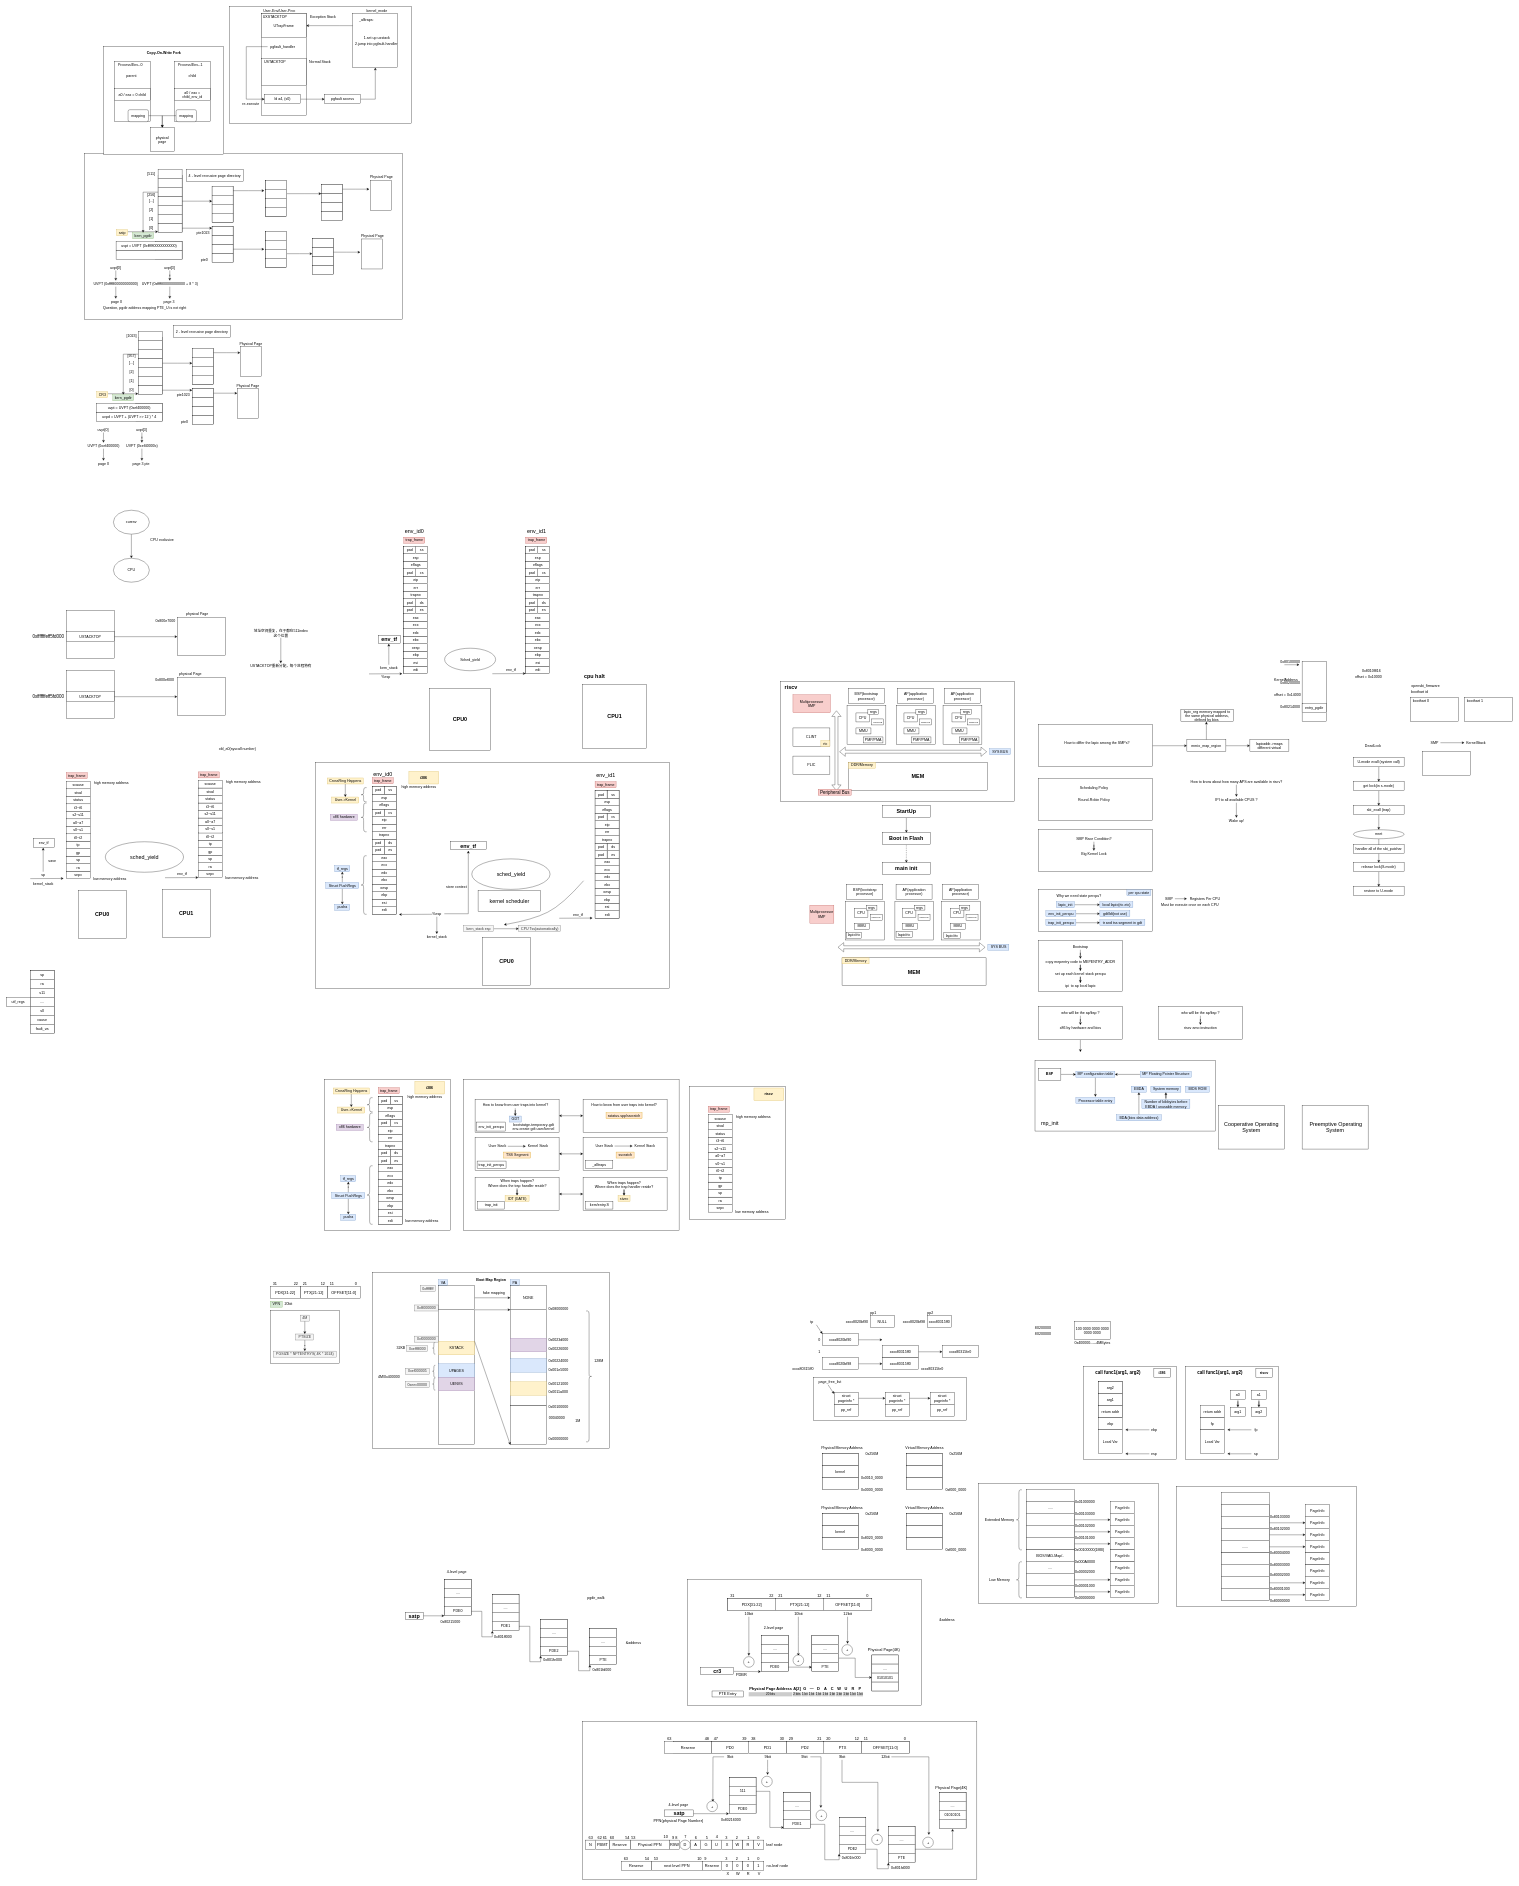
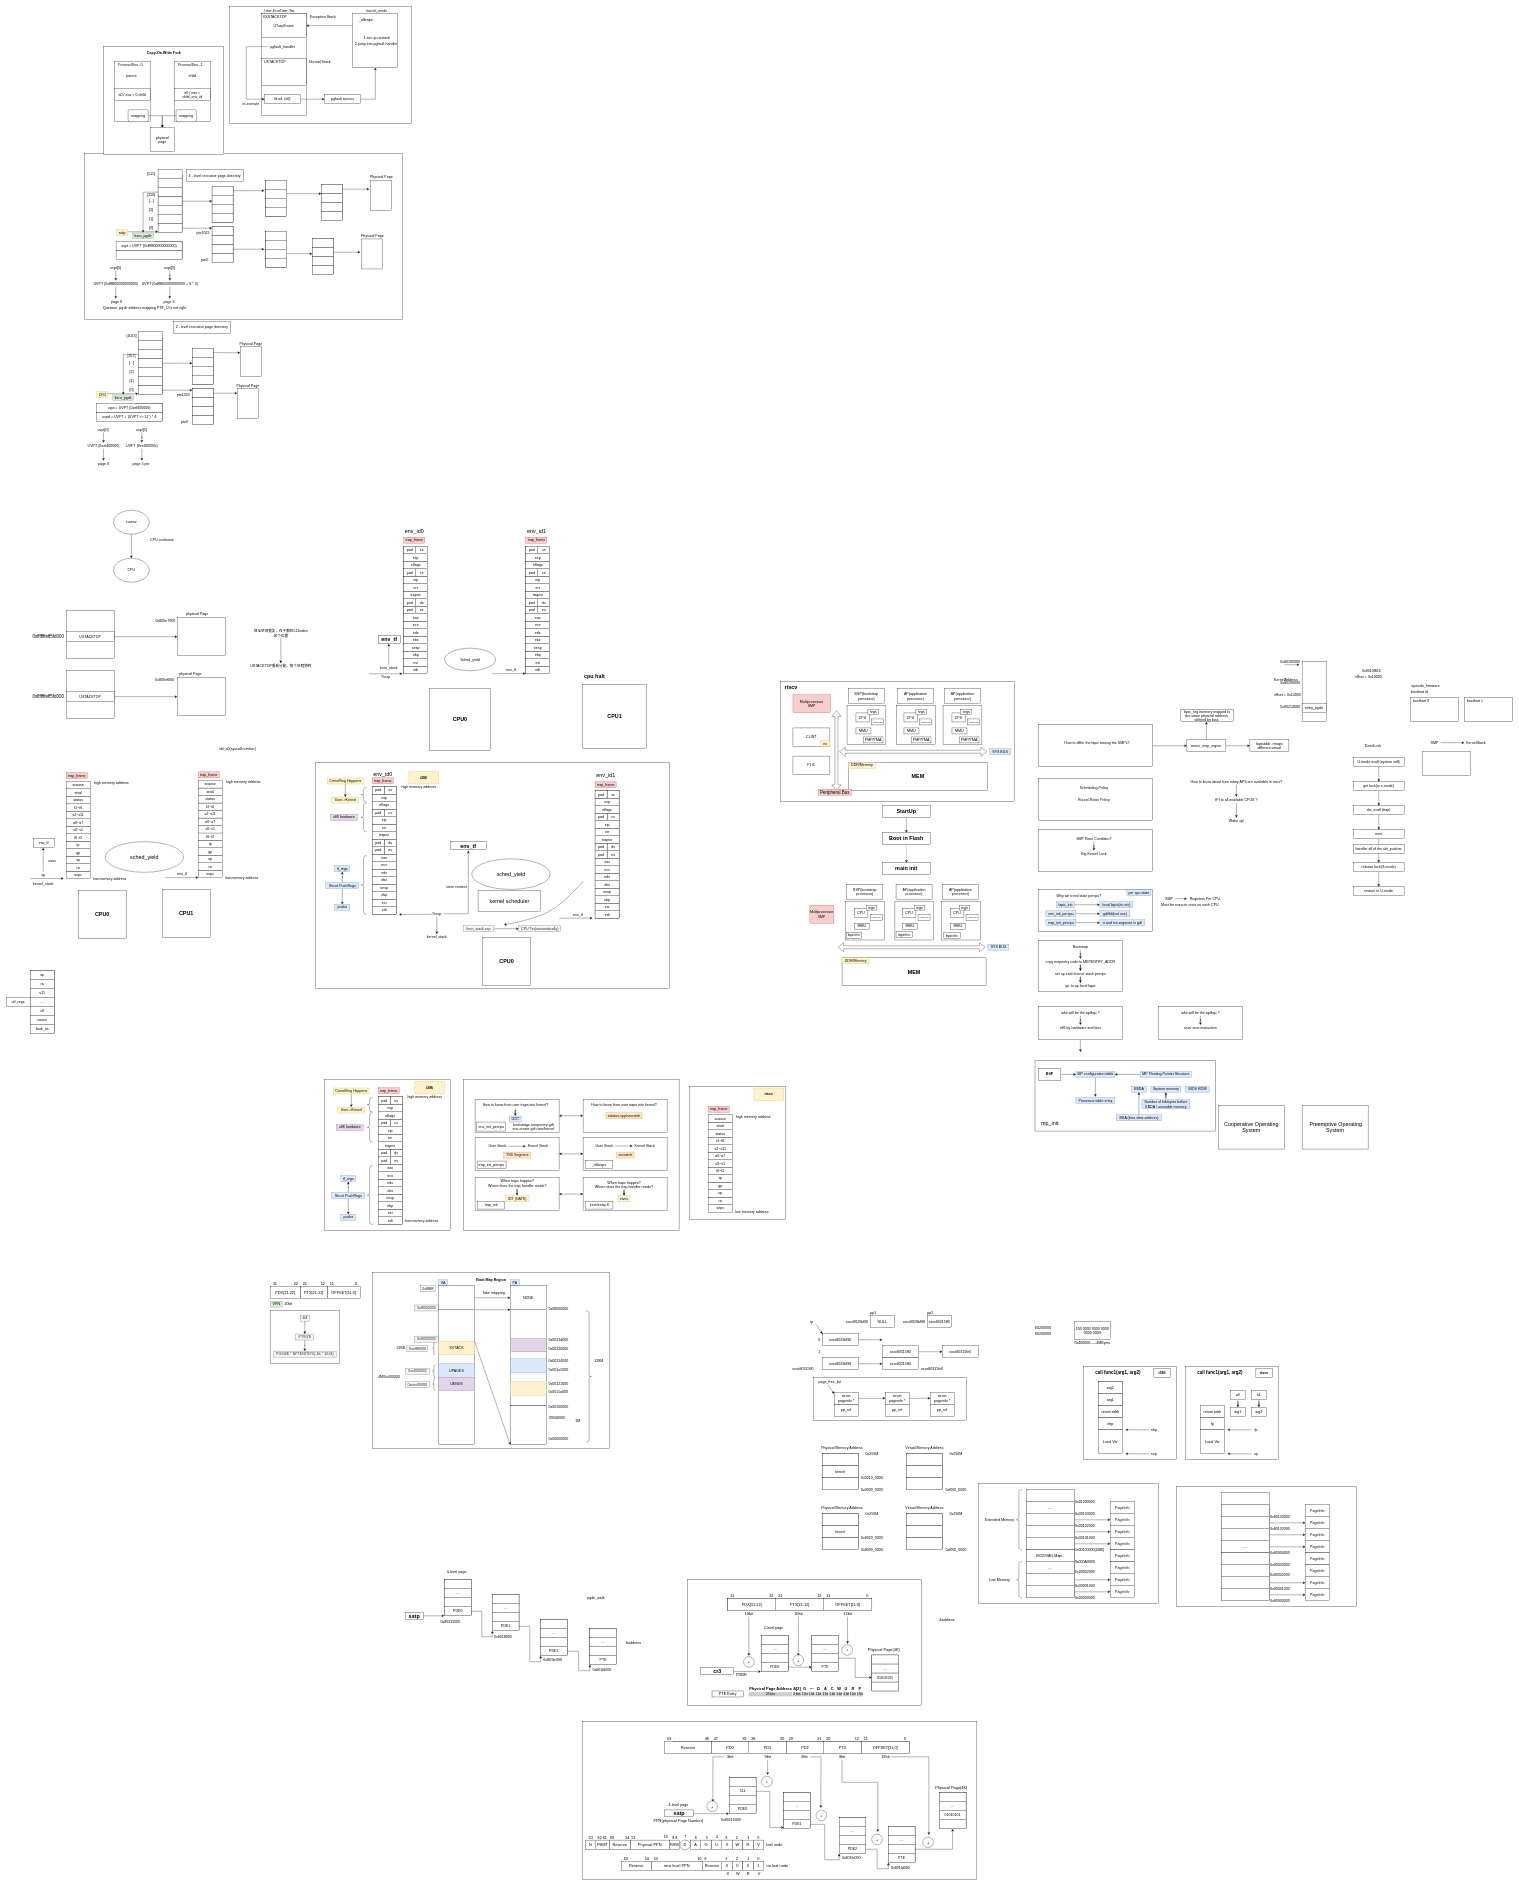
node "User-Env/User-Proc": label "User-Env/User-Proc" -> "User-Env/User-Tss"
node "2 - level recrusive page directory": moved (202, 332) -> (202, 327)
node "mret": shape ellipse -> rectangle
